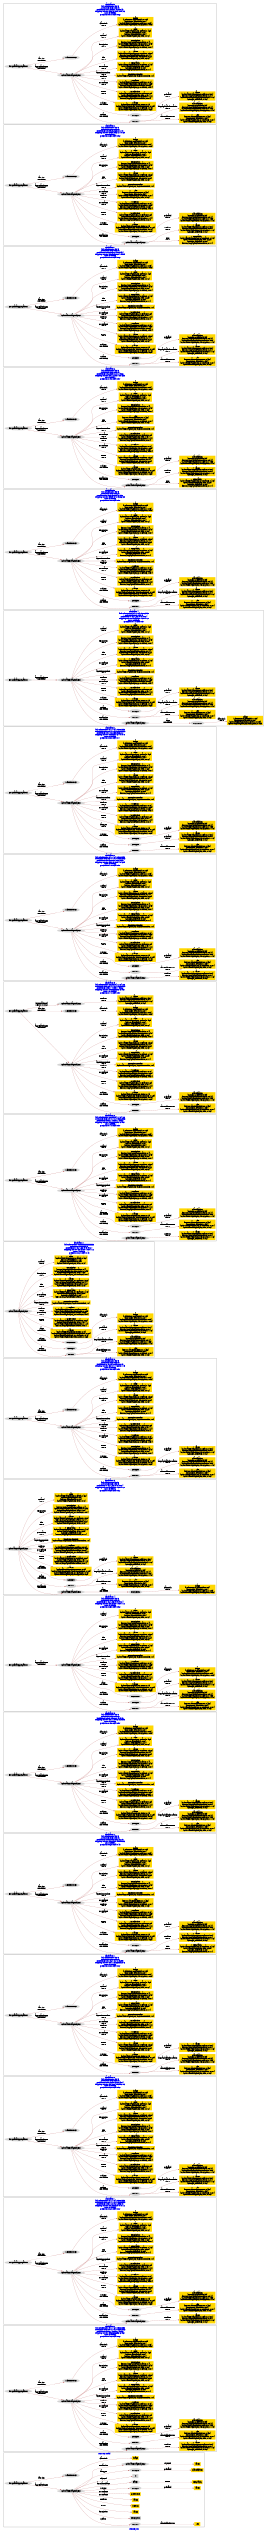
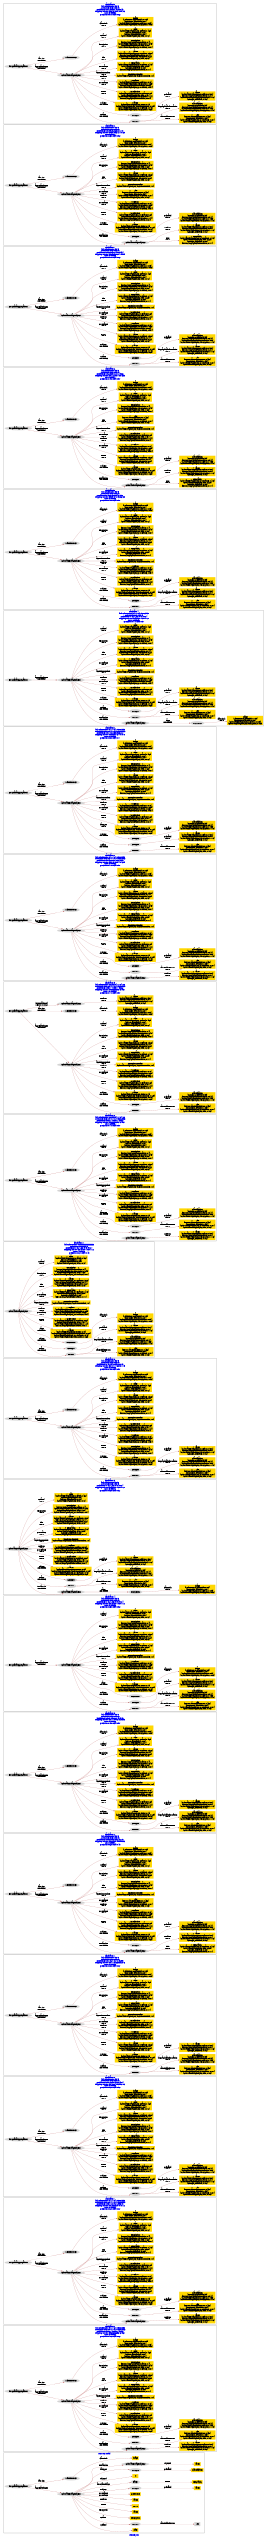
node "id": fillcolor lightgray -> gold
node "Medium": label "Medium" -> "Person"
node "Description": fillcolor lightgray -> gold
node "Who": fillcolor gold -> lightgray
node "Date": added
